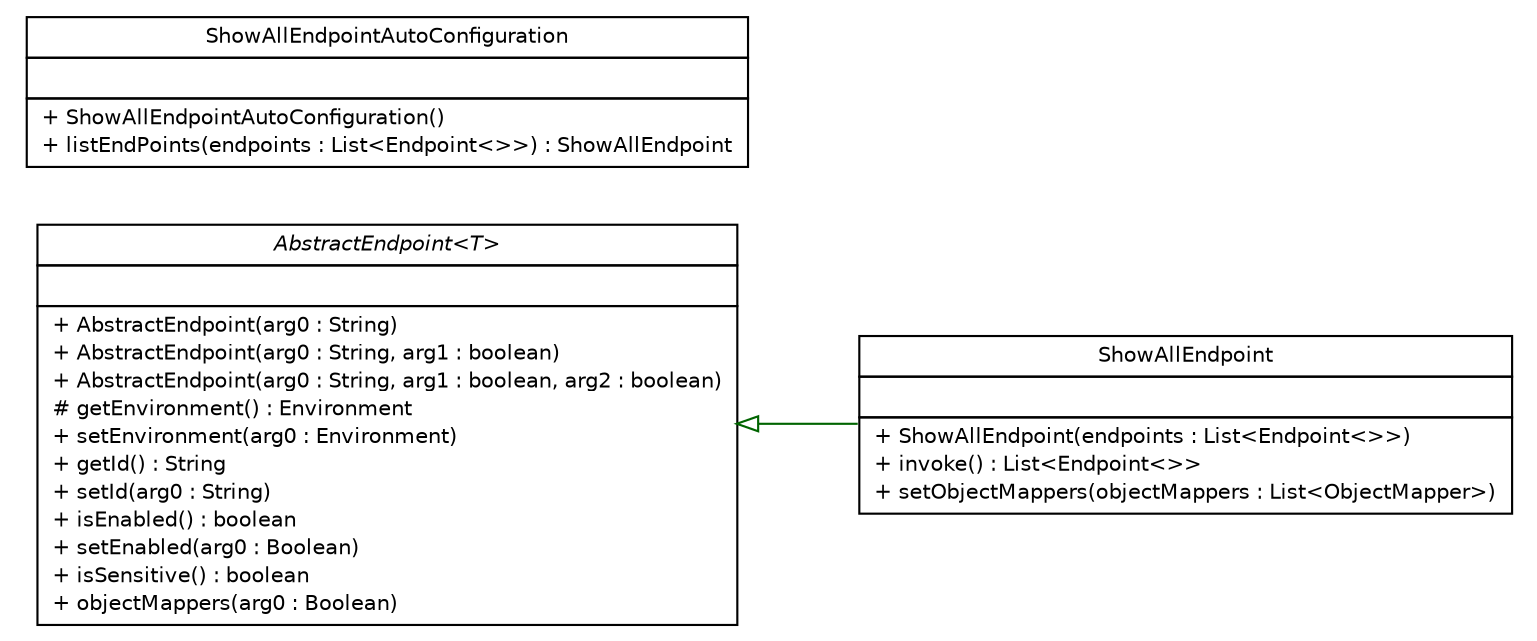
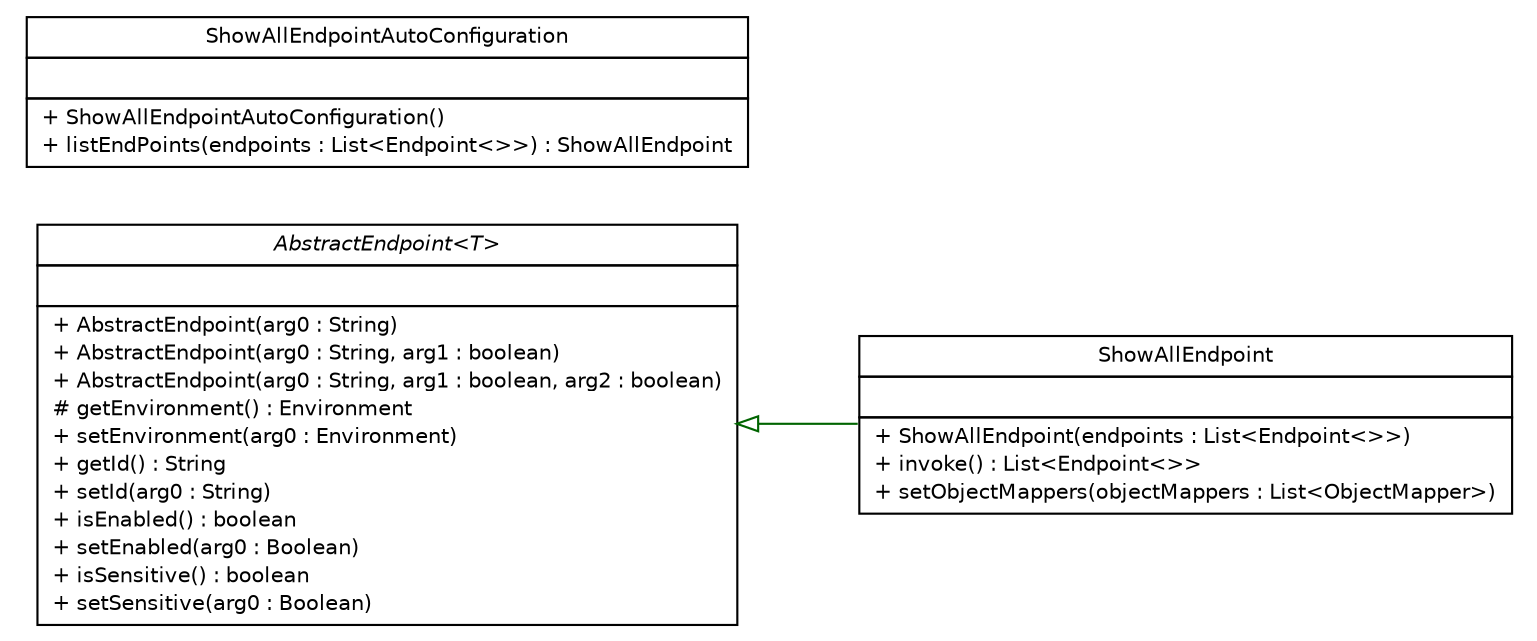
node "AbstractEndpoint<T>": text "+ objectMappers(arg0 : Boolean)" -> "+ setSensitive(arg0 : Boolean)"
